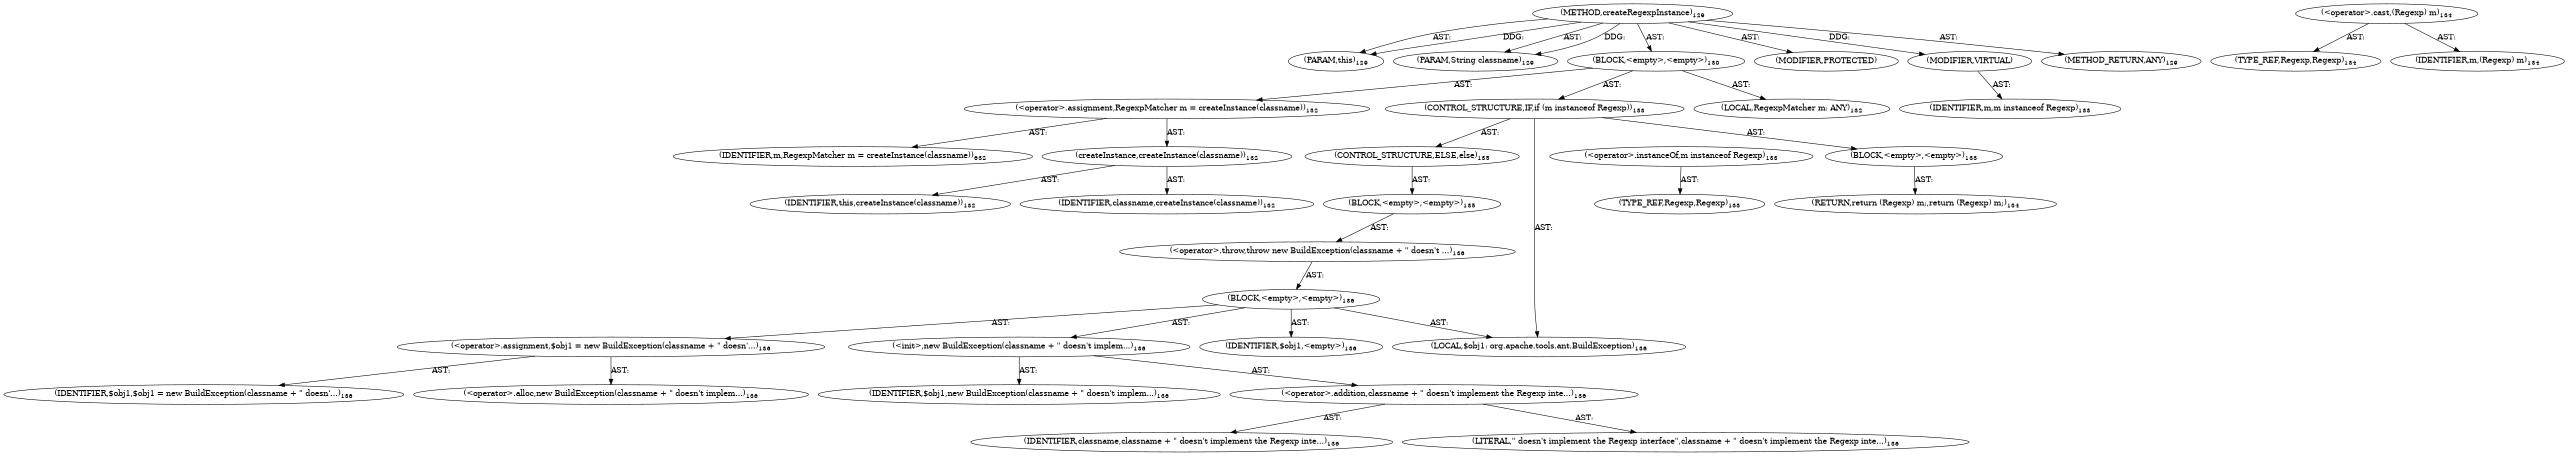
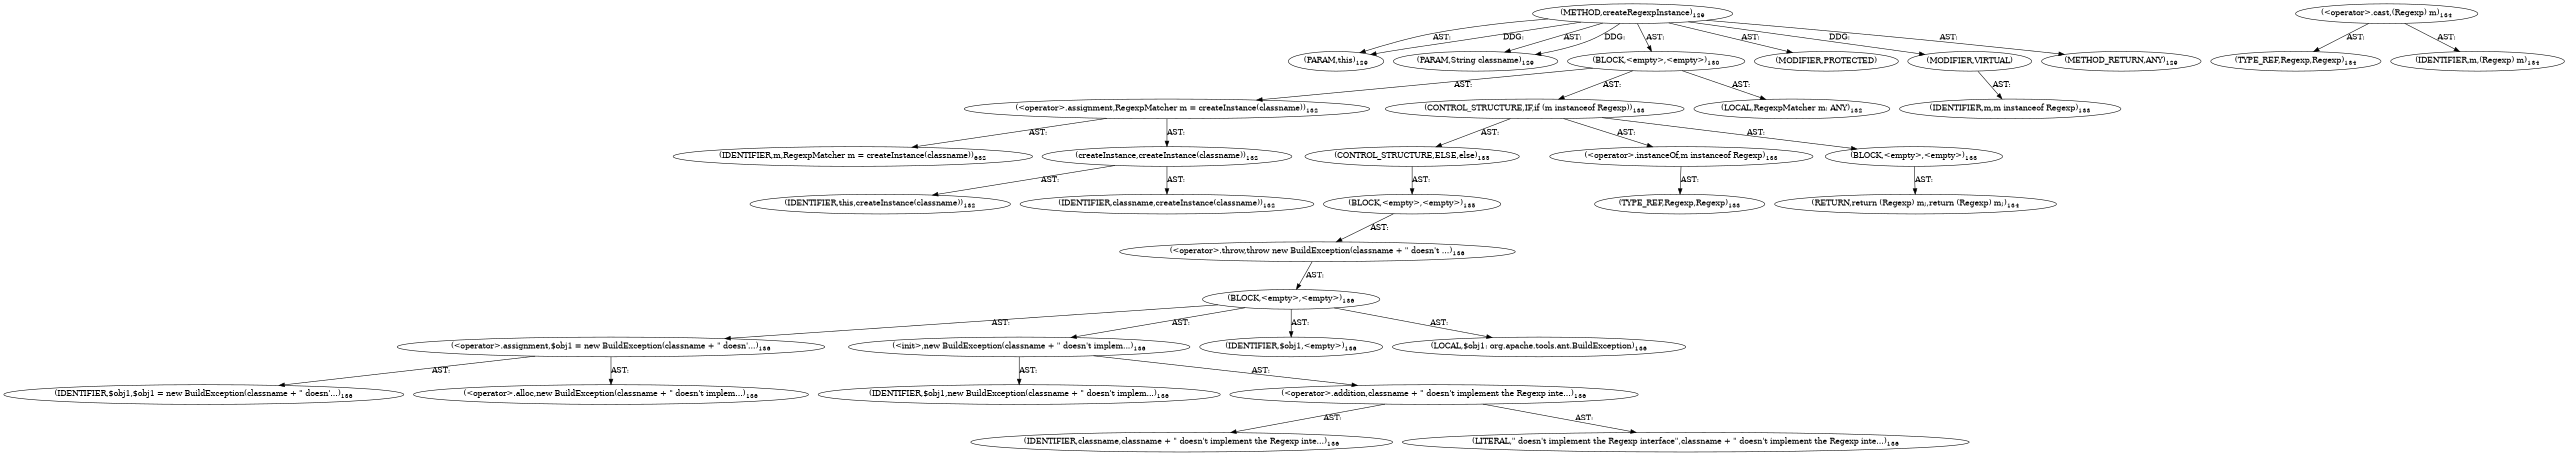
edge "(CONTROL_STRUCTURE,IF,if (m instanceof Regexp))" -> "(LOCAL,$obj1: org.apache.tools.ant.BuildException)": now "(CONTROL_STRUCTURE,IF,if (m instanceof Regexp))" -> "(<operator>.instanceOf,m instanceof Regexp)"
